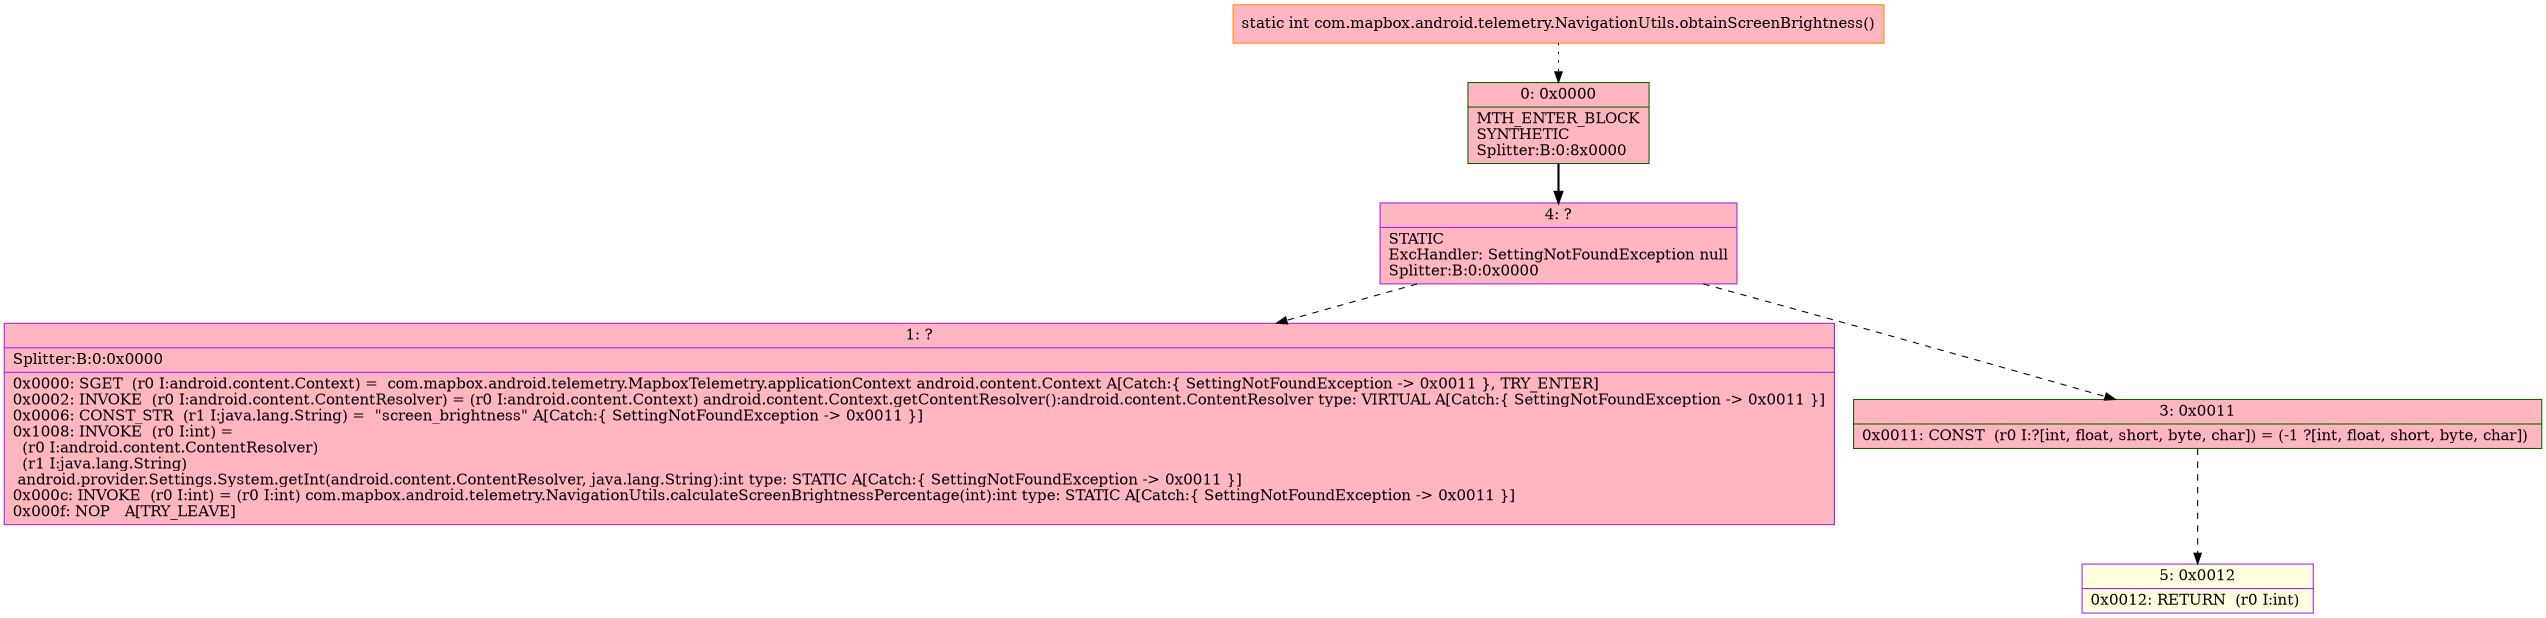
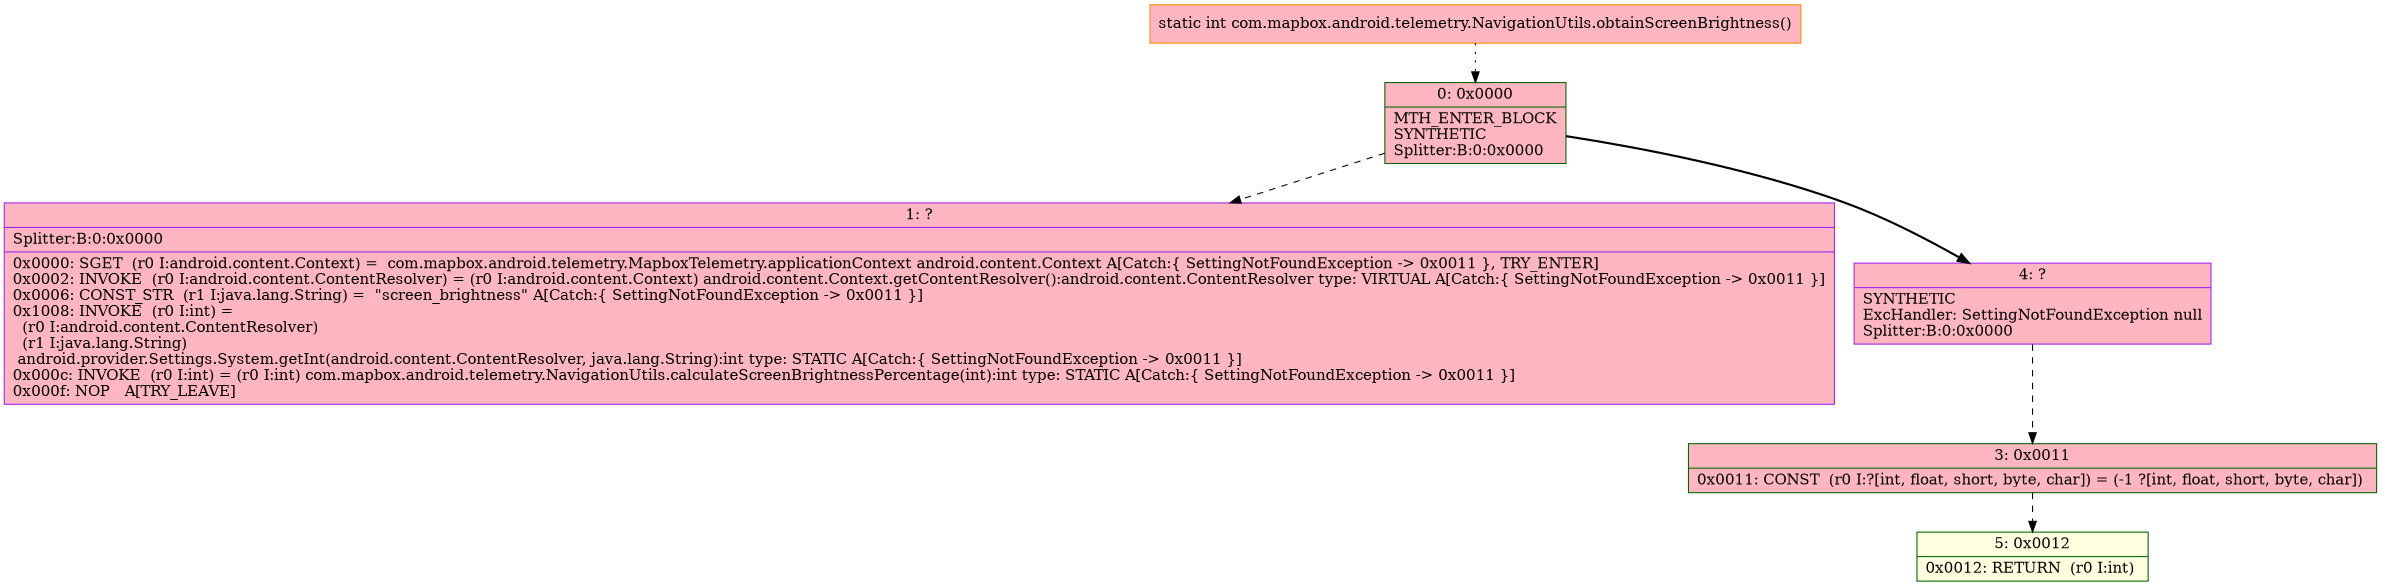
node "0: 0x0000": text "Splitter:B:0:8x0000" -> "Splitter:B:0:0x0000"
node "4: ?": text "STATIC" -> "SYNTHETIC"
edge "4: ?" -> "1: ?": now "0: 0x0000" -> "1: ?"
node "5: 0x0012": color purple -> darkgreen
